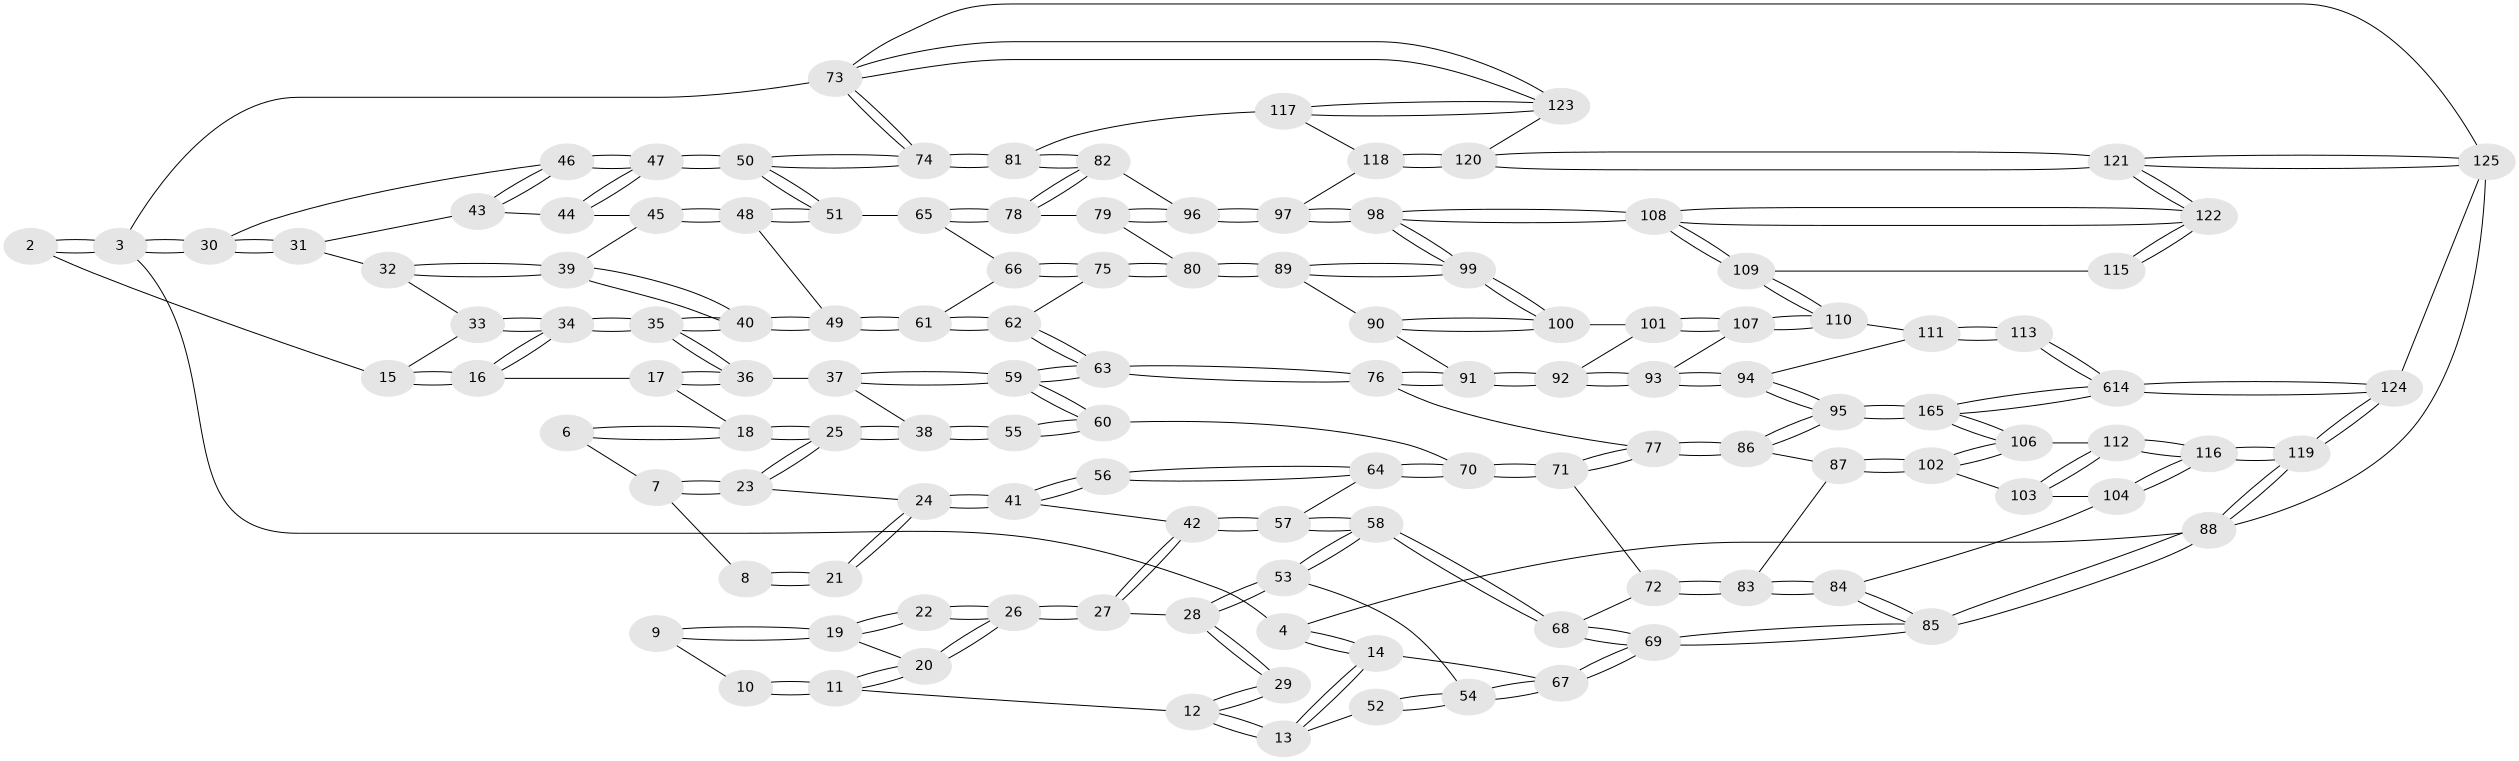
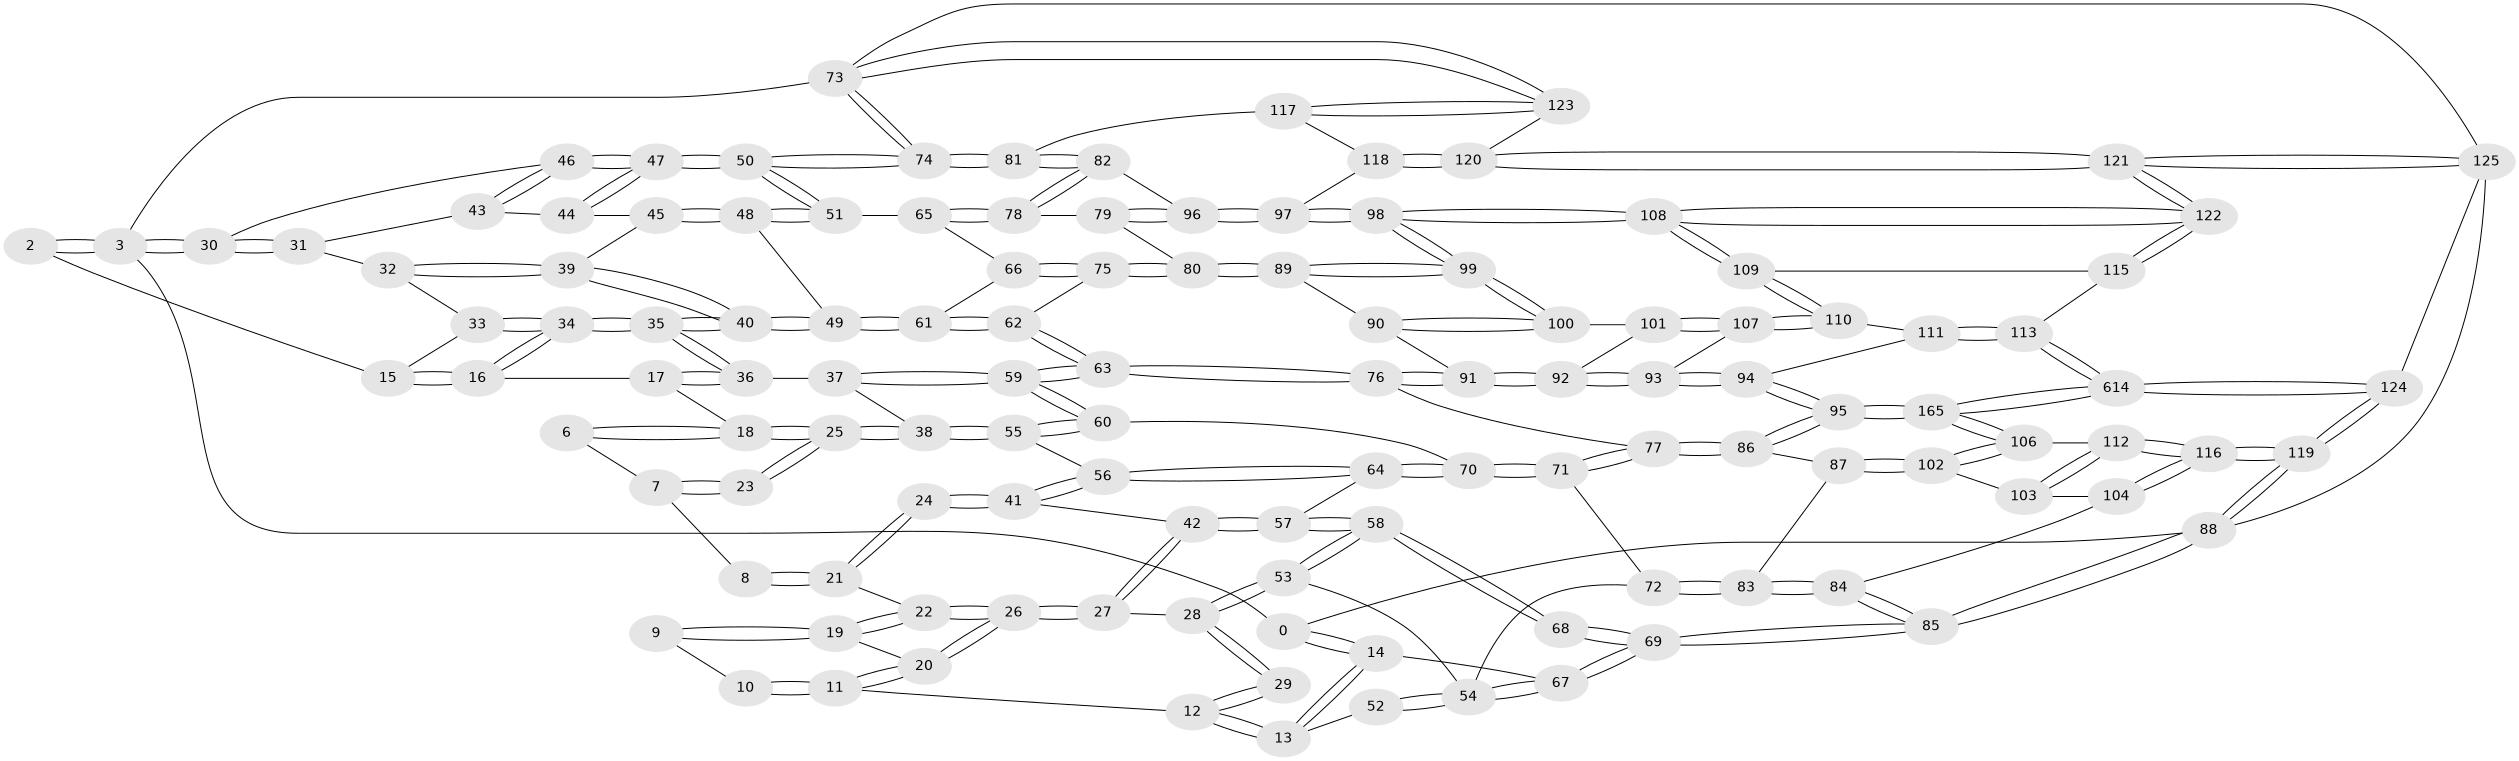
edge "115" -- "113": added
edge "55" -- "56": added
edge "23" -- "24": removed
edge "21" -- "22": added
edge "72" -- "68": now "72" -- "54"
node "4": label "4" -> "0"
